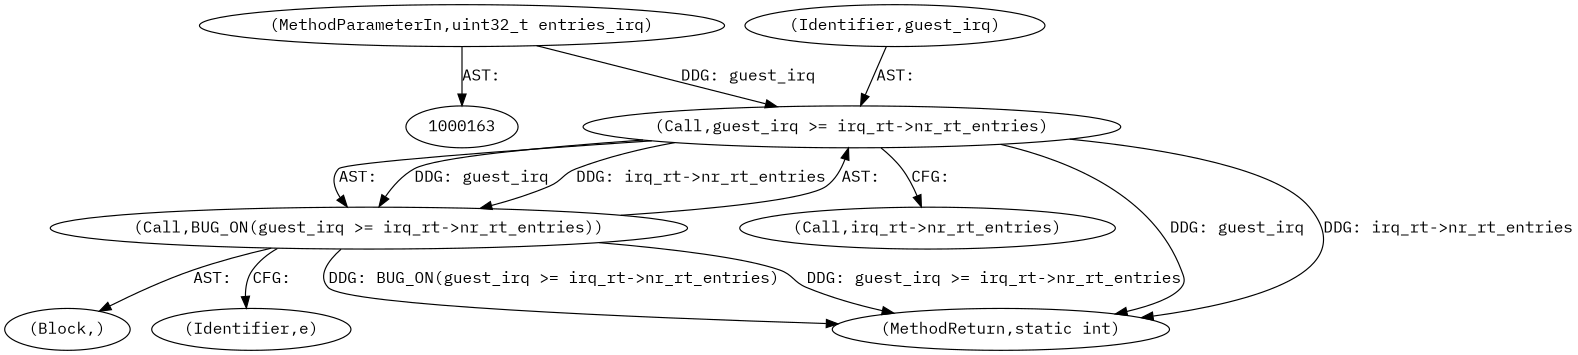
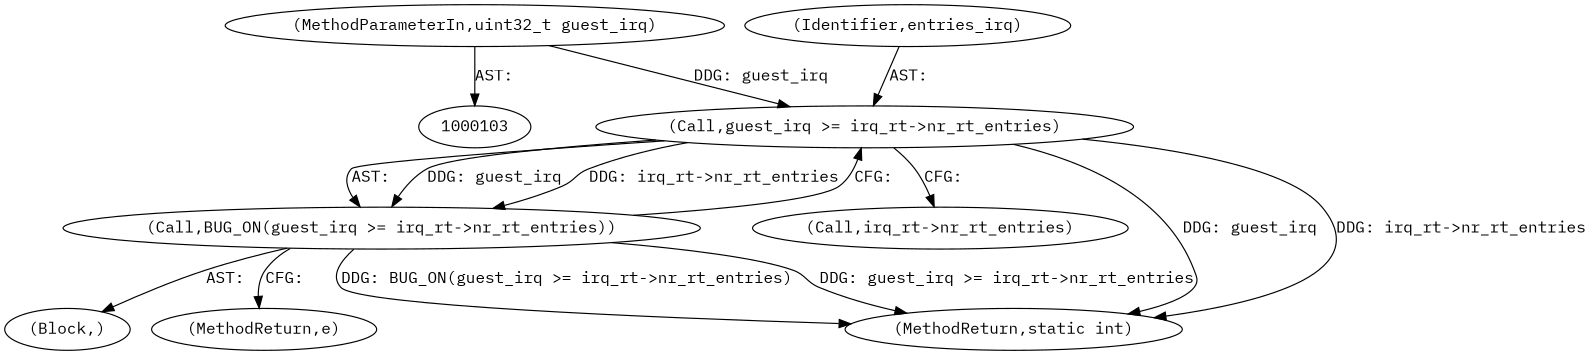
node "(MethodParameterIn,uint32_t entries_irq)": label "(MethodParameterIn,uint32_t entries_irq)" -> "(MethodParameterIn,uint32_t guest_irq)"
node "(Identifier,guest_irq)": label "(Identifier,guest_irq)" -> "(Identifier,entries_irq)"
node "1000163": label "1000163" -> "1000103"
edge "(Call,BUG_ON(guest_irq >= irq_rt->nr_rt_entries))" -> "(Call,guest_irq >= irq_rt->nr_rt_entries)": label "AST: " -> "CFG: "
node "(Identifier,e)": label "(Identifier,e)" -> "(MethodReturn,e)"
